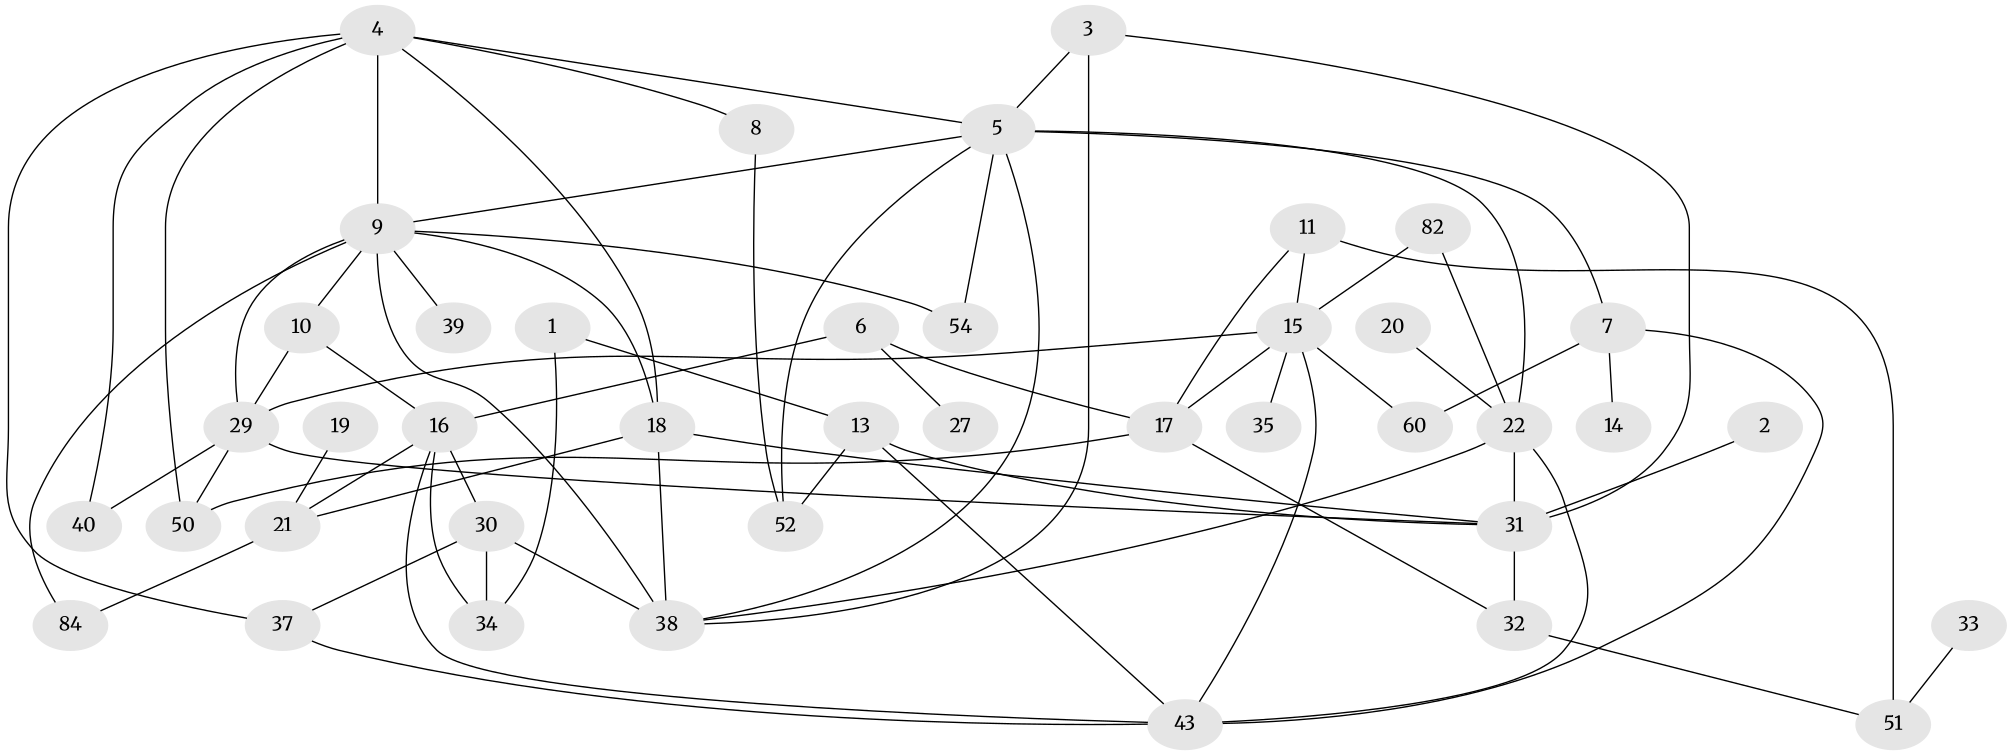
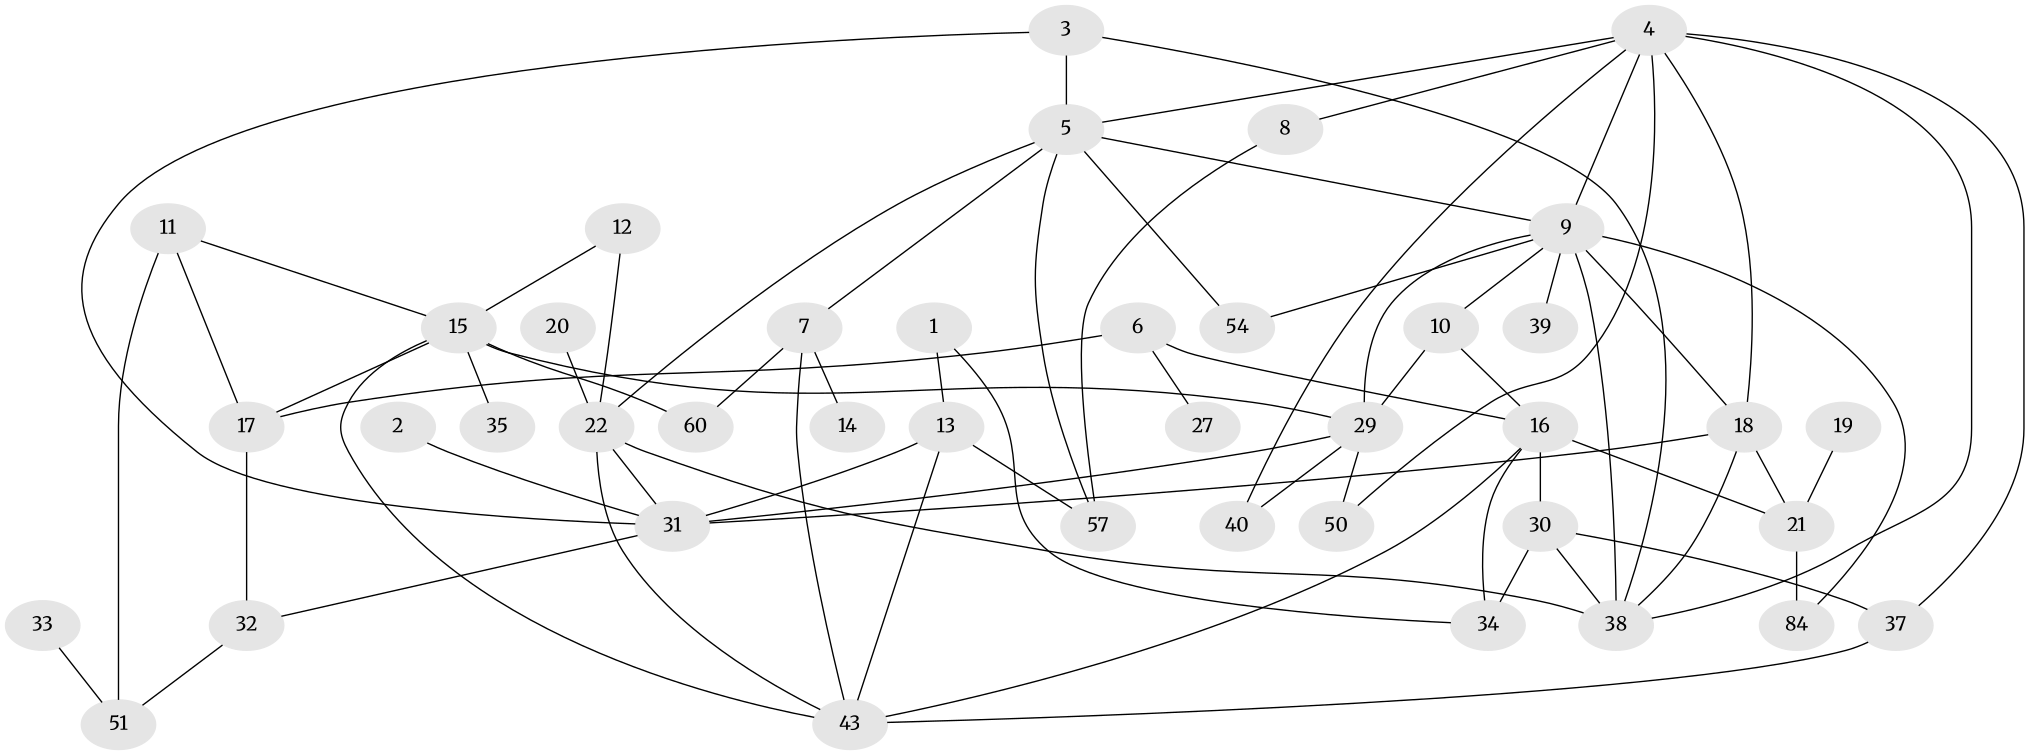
node "82": label "82" -> "12"
edge "17" -- "50": removed
edge "5" -- "38": now "4" -- "38"
node "52": label "52" -> "57"
